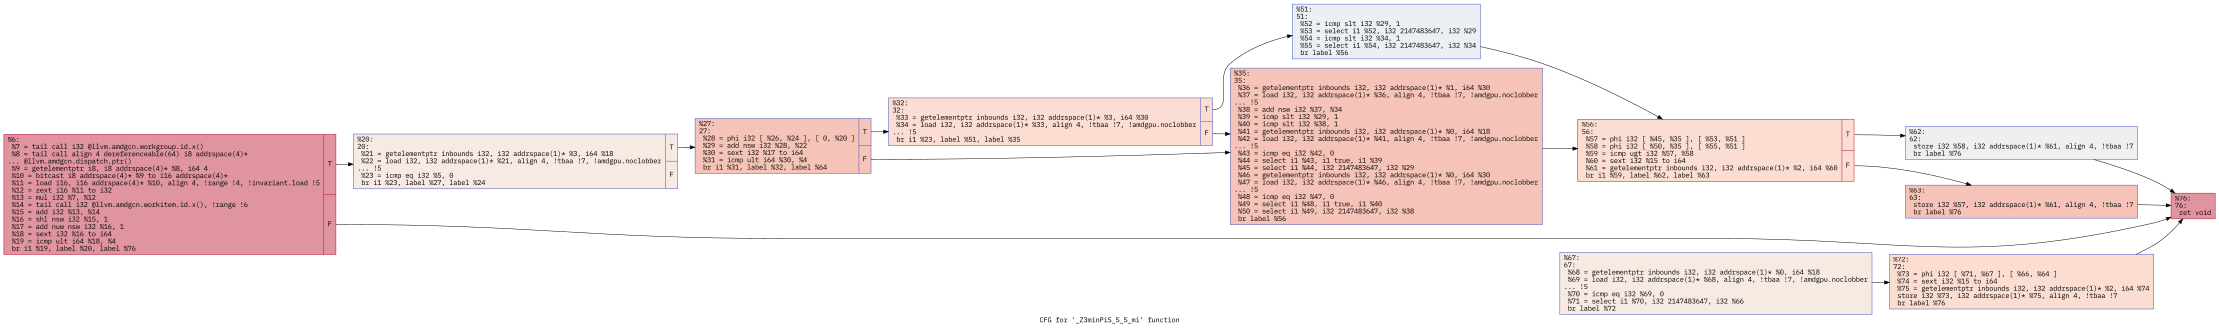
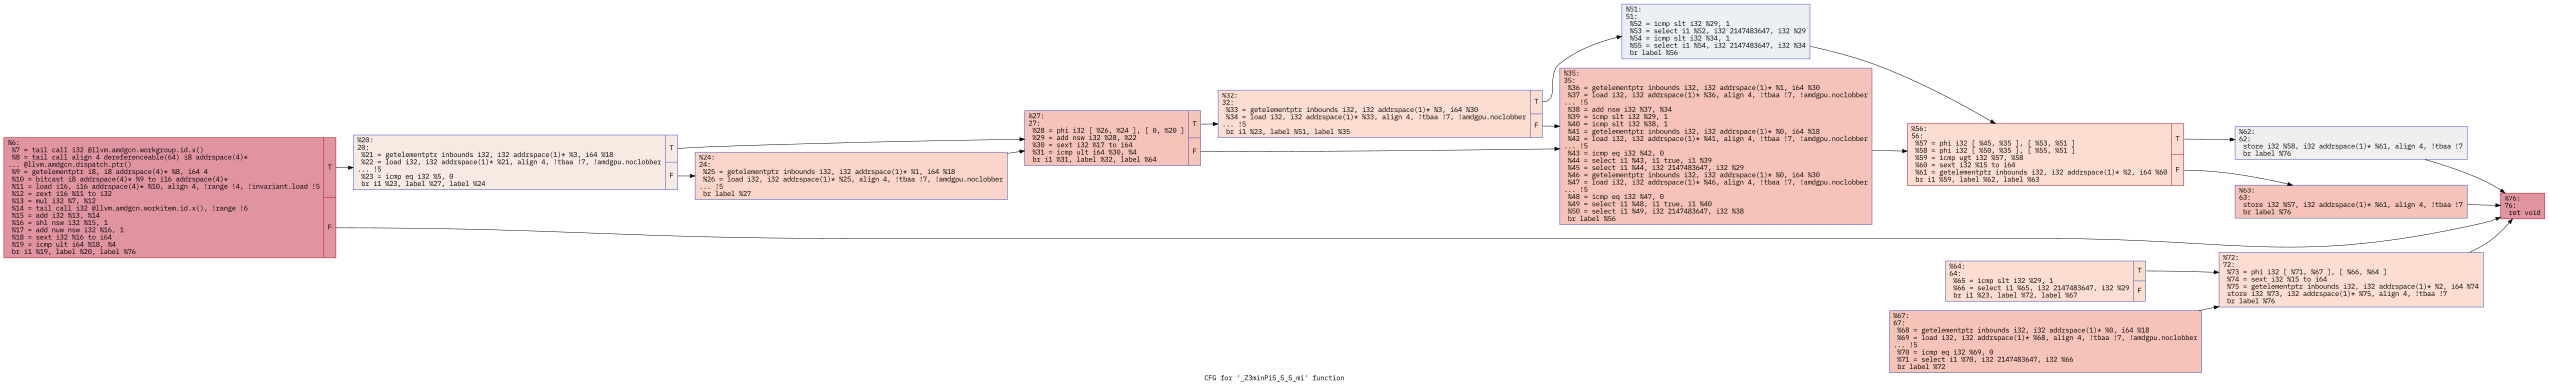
node "%24:": added
node "%64:": added
node "%67:": fillcolor #eed0c070 -> #e8765c70
